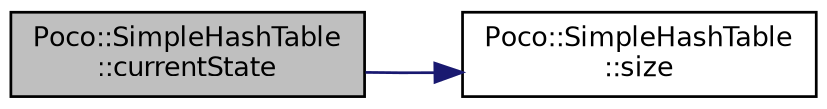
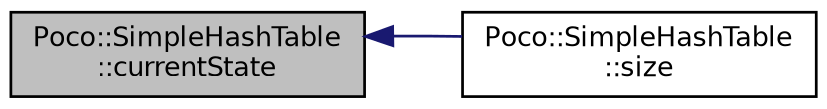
edge "Poco::SimpleHashTable ::currentState" -> "Poco::SimpleHashTable ::size": reversed
